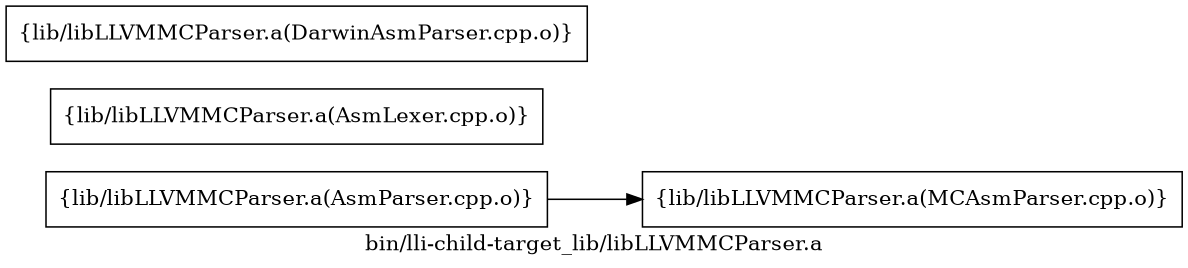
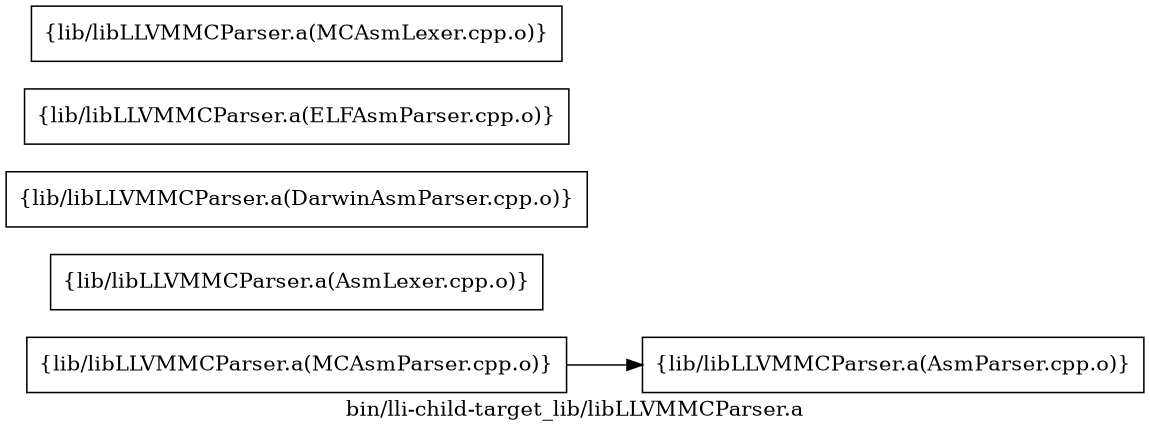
node "{lib/libLLVMMCParser.a(MCAsmLexer.cpp.o)}": added
node "{lib/libLLVMMCParser.a(ELFAsmParser.cpp.o)}": added
edge "{lib/libLLVMMCParser.a(AsmParser.cpp.o)}" -> "{lib/libLLVMMCParser.a(MCAsmParser.cpp.o)}": reversed
